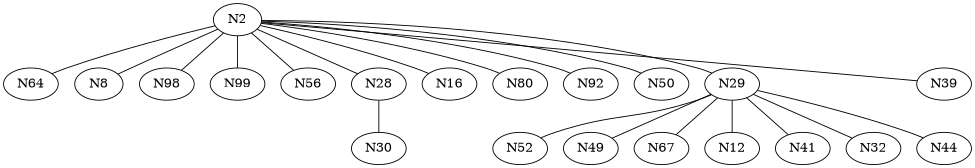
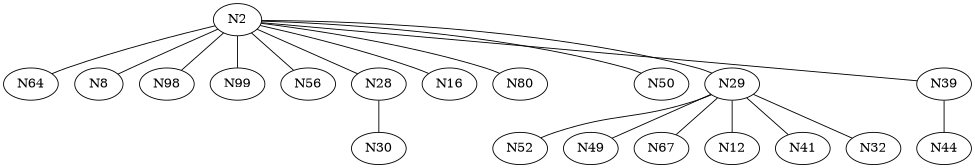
node "N92": removed
edge "N29" -- "N44": now "N39" -- "N44"
